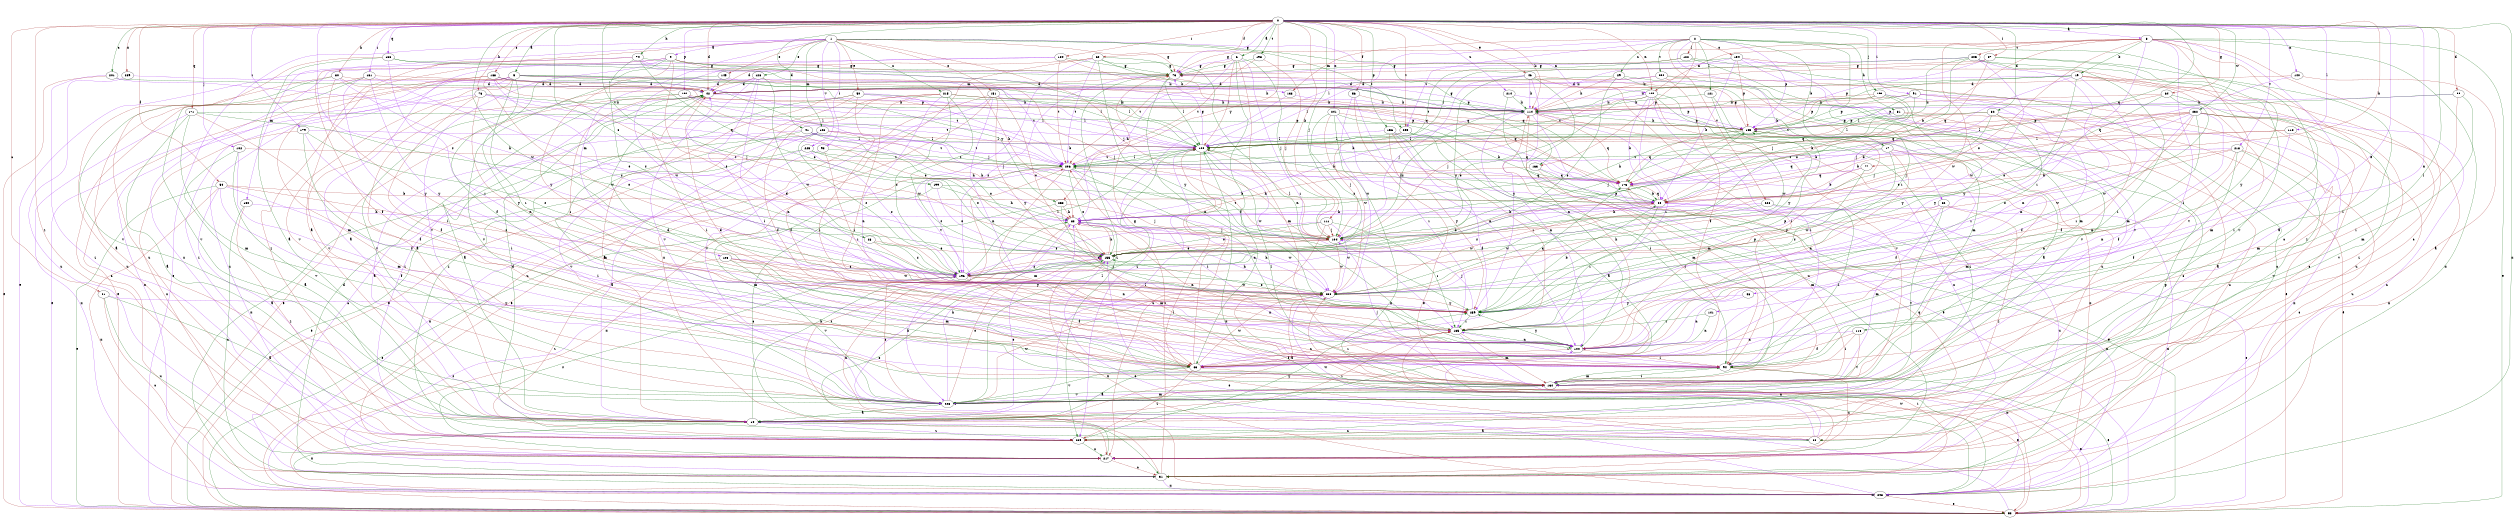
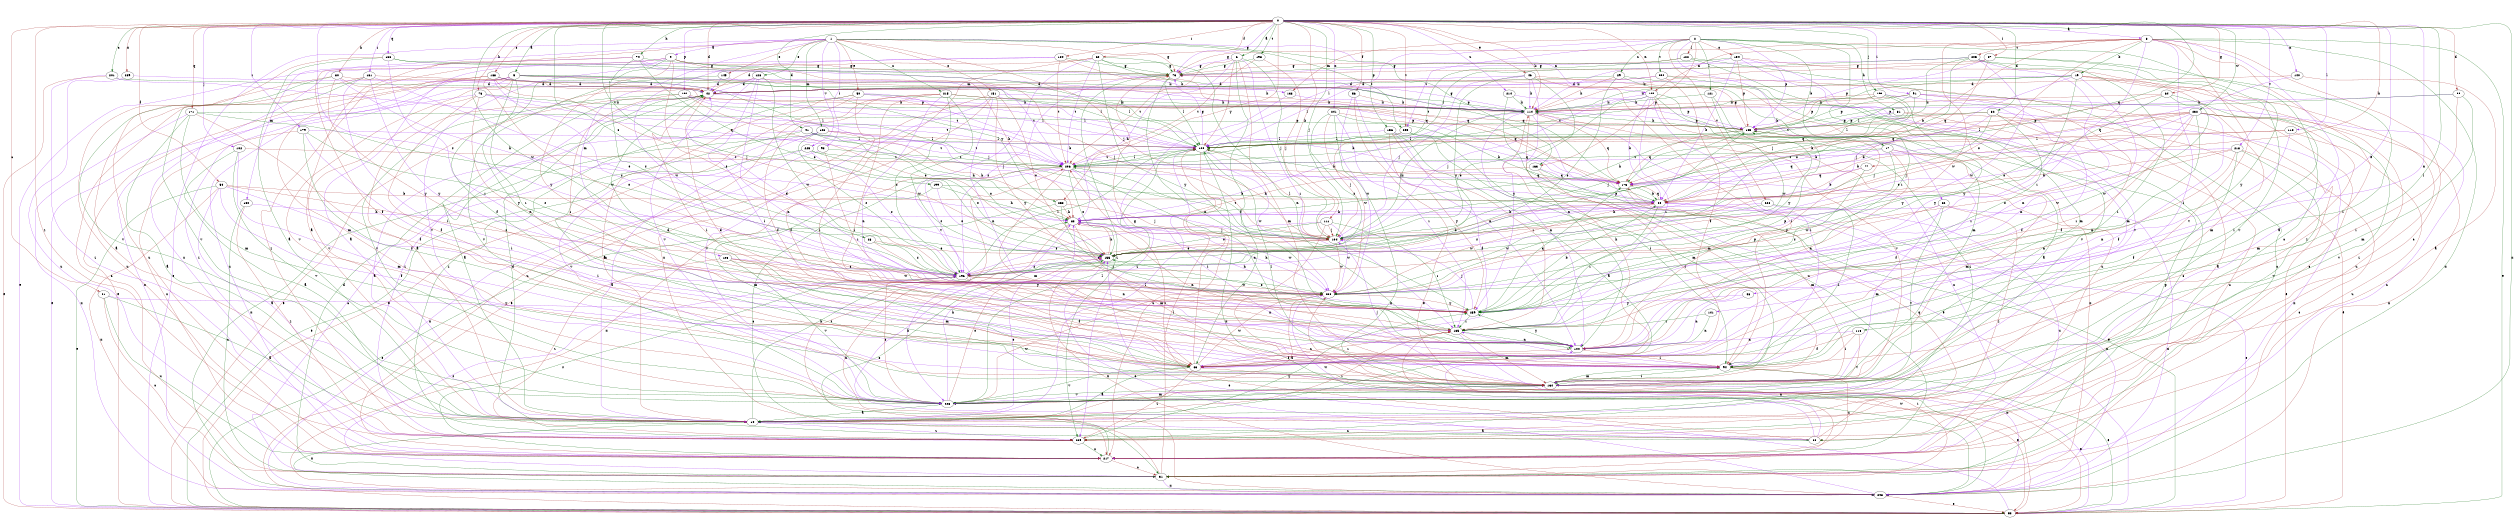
edge "142" -> "104": color brown -> purple
edge "41" -> "83": color purple -> darkgreen
